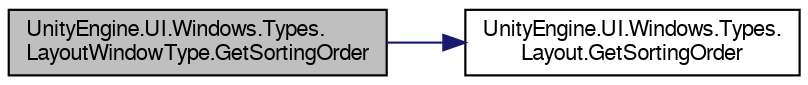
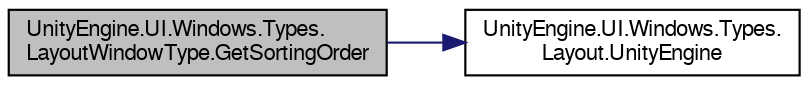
node "UnityEngine.UI.Windows.Types. Layout.GetSortingOrder": label "UnityEngine.UI.Windows.Types. Layout.GetSortingOrder" -> "UnityEngine.UI.Windows.Types. Layout.UnityEngine"
